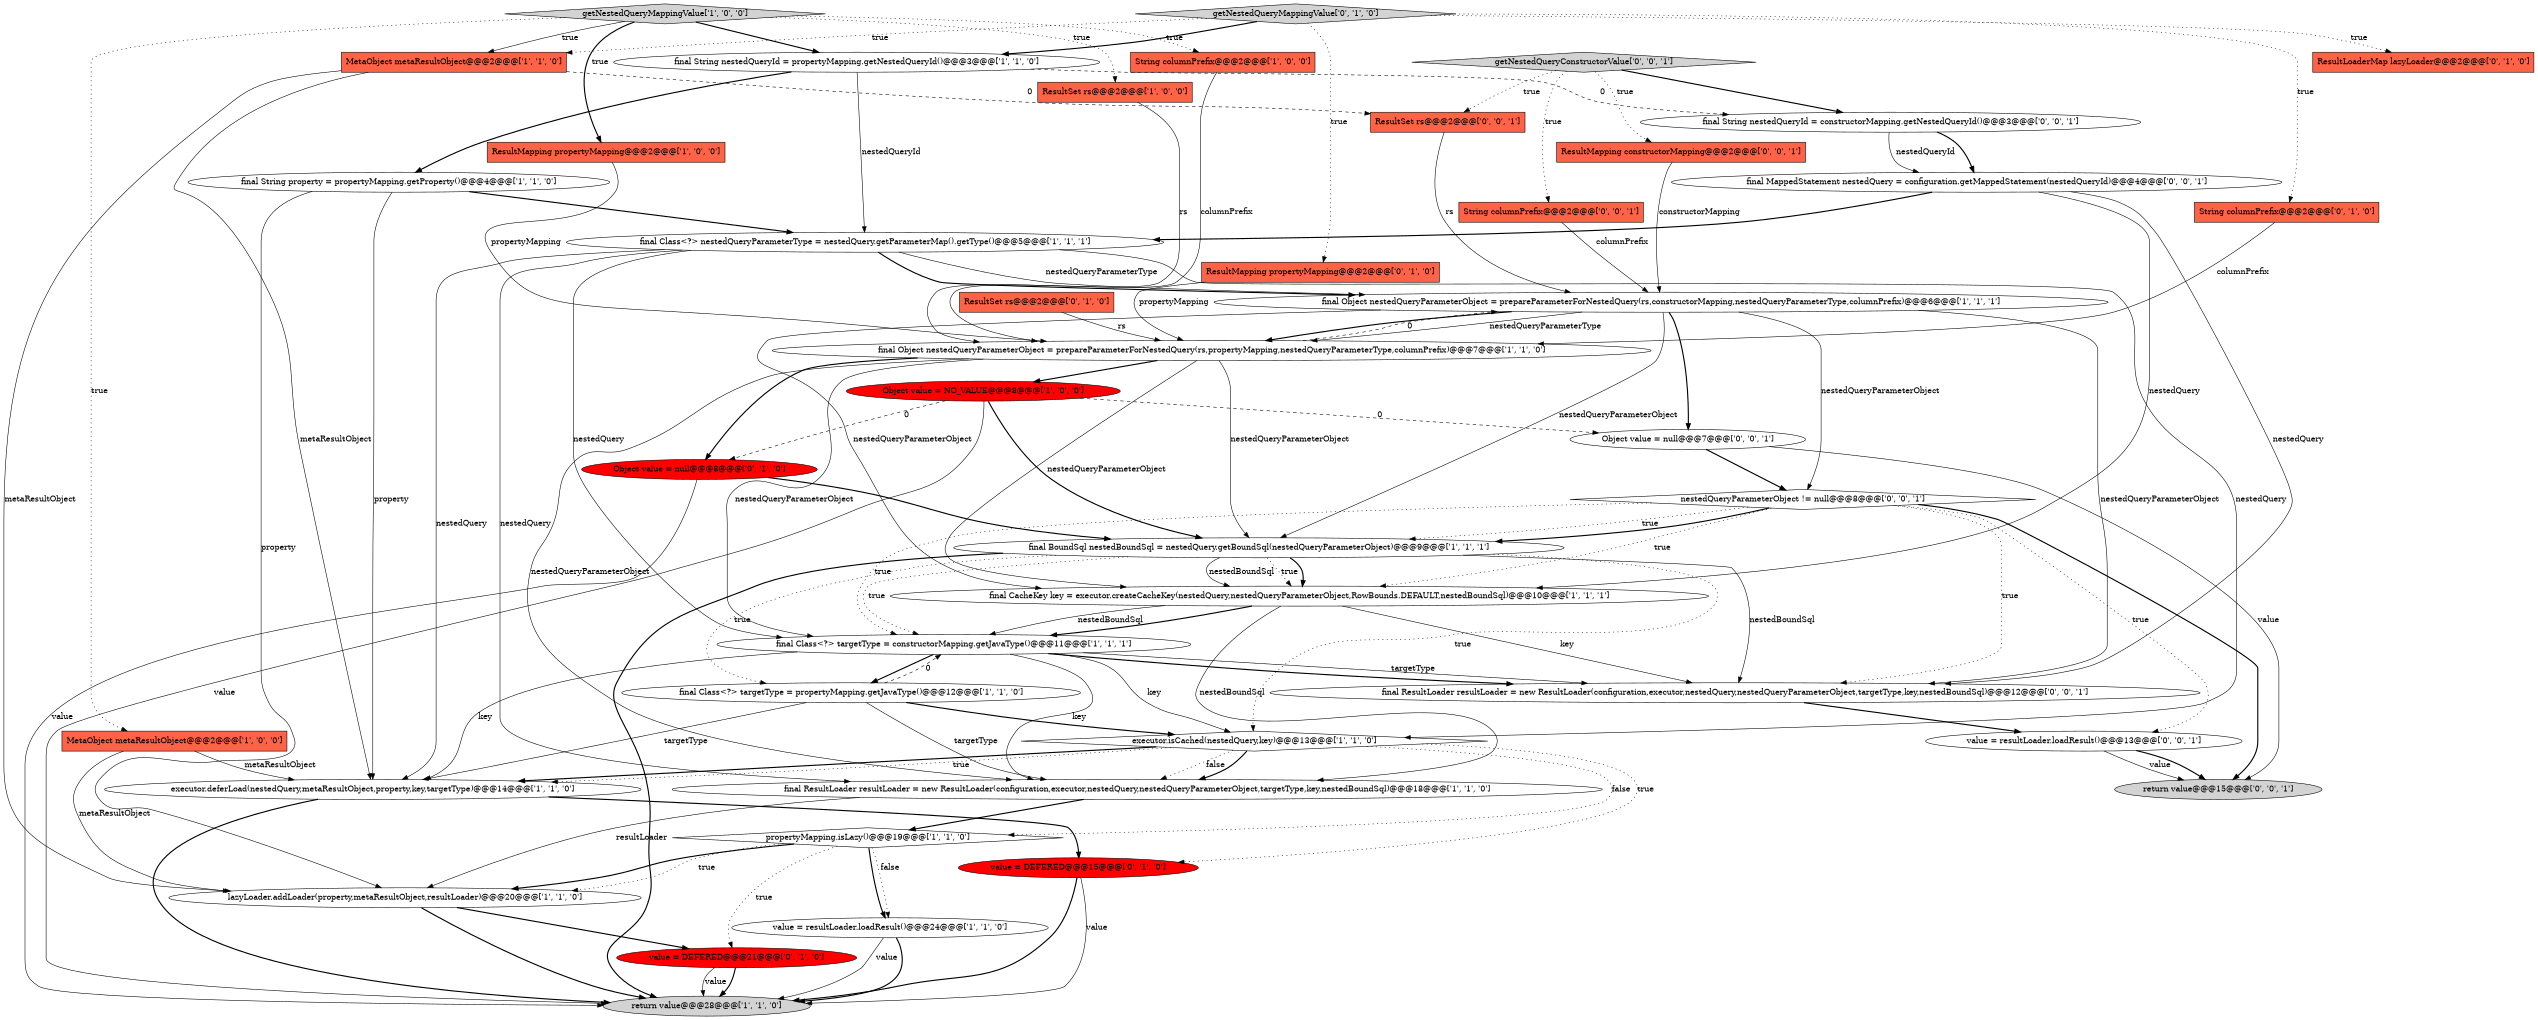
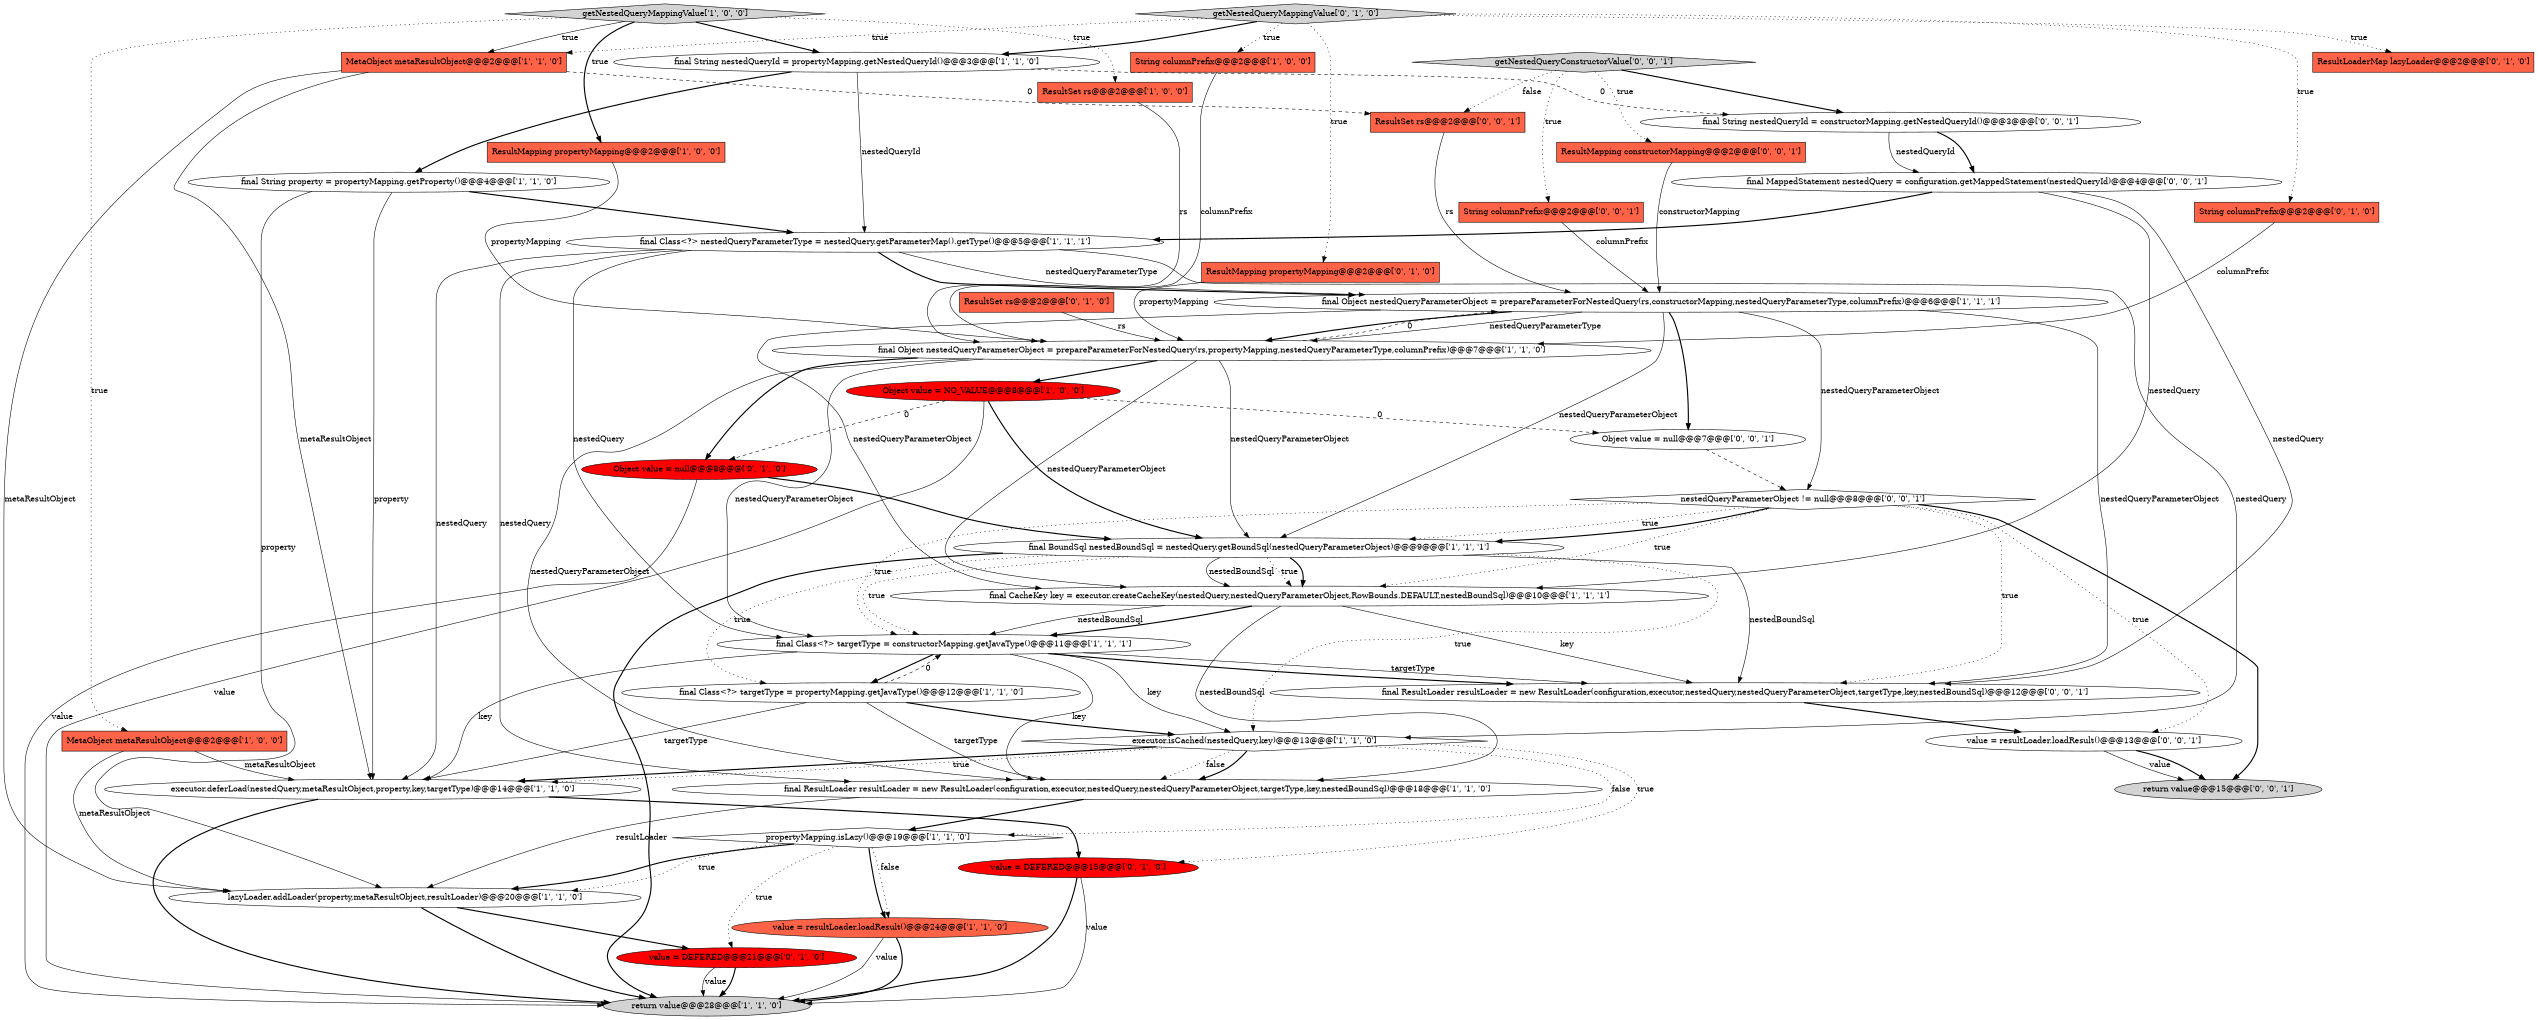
edge "getNestedQueryMappingValue['1', '0', '0']" -> "String columnPrefix@@@2@@@['1', '0', '0']": now "getNestedQueryMappingValue['0', '1', '0']" -> "String columnPrefix@@@2@@@['1', '0', '0']"
edge "getNestedQueryConstructorValue['0', '0', '1']" -> "ResultSet rs@@@2@@@['0', '0', '1']": label "true" -> "false"
edge "Object value = null@@@7@@@['0', '0', '1']" -> "nestedQueryParameterObject != null@@@8@@@['0', '0', '1']": style bold -> dashed
edge "Object value = null@@@7@@@['0', '0', '1']" -> "return value@@@15@@@['0', '0', '1']": removed, label "value"
node "value = resultLoader.loadResult()@@@24@@@['1', '1', '0']": fillcolor white -> tomato
